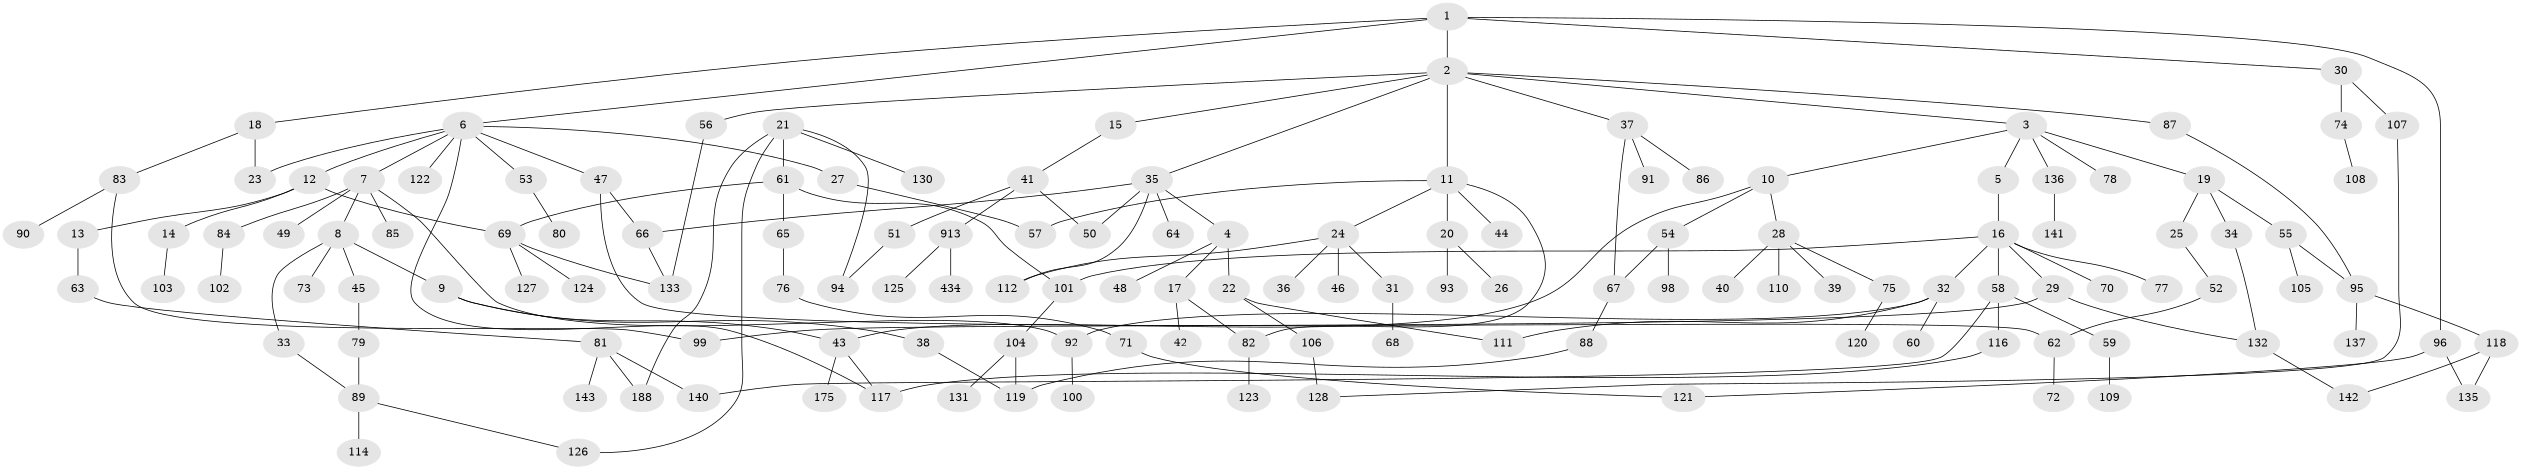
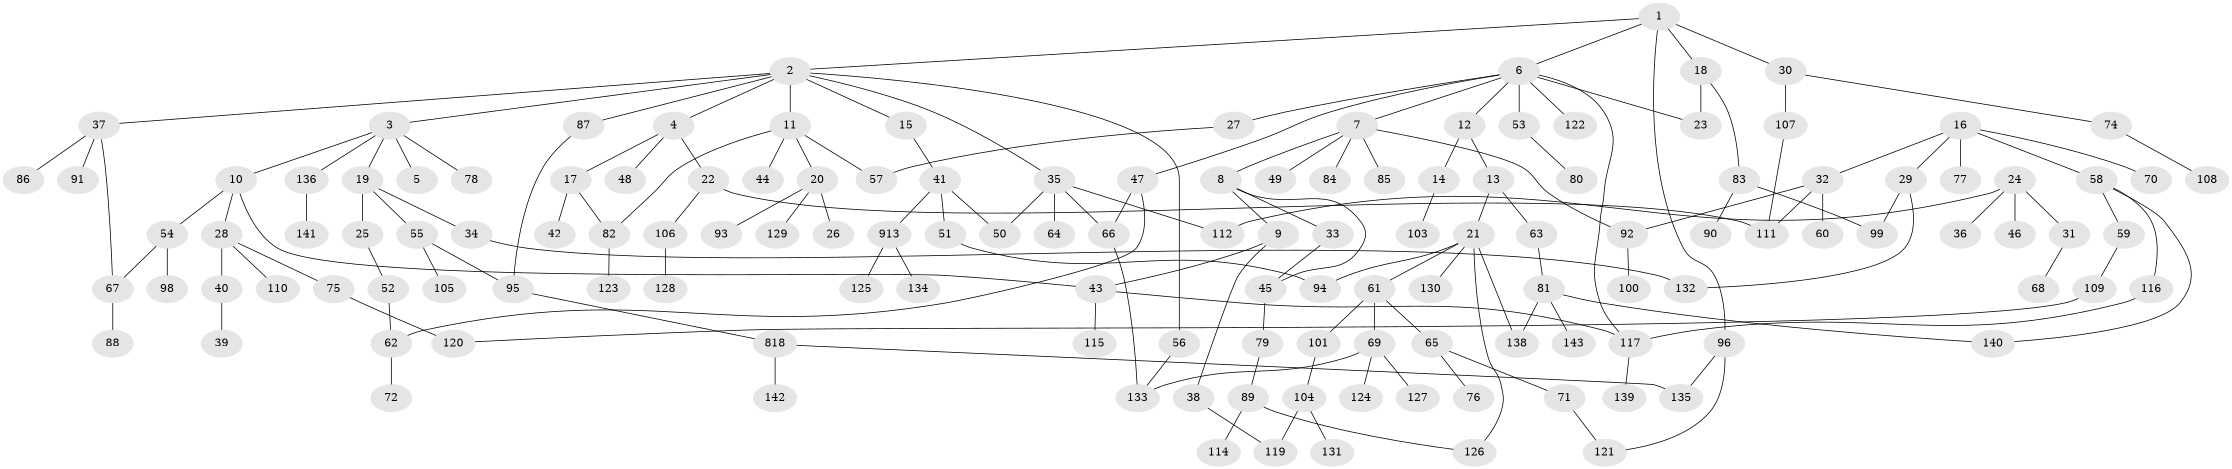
edge "35" -- "4": now "2" -- "4"
edge "11" -- "24": removed
edge "5" -- "16": removed
edge "13" -- "21": added
edge "12" -- "69": removed
node "129": added
edge "16" -- "101": removed
edge "28" -- "39": now "40" -- "39"
node "102": removed
node "73": removed
node "434": label "434" -> "134"
edge "76" -- "71": now "65" -- "71"
edge "109" -- "120": added
node "137": removed
node "118": label "118" -> "818"
edge "88" -- "119": removed
edge "33" -- "89": now "33" -- "45"
edge "132" -- "142": removed
edge "107" -- "128": now "107" -- "111"
node "188": label "188" -> "138"
node "175": label "175" -> "115"
node "139": added
